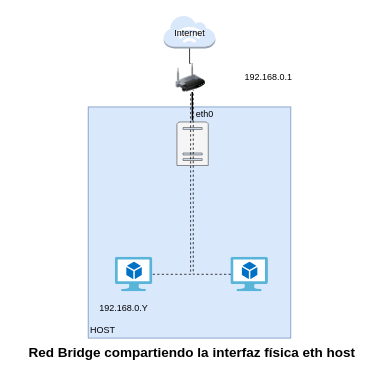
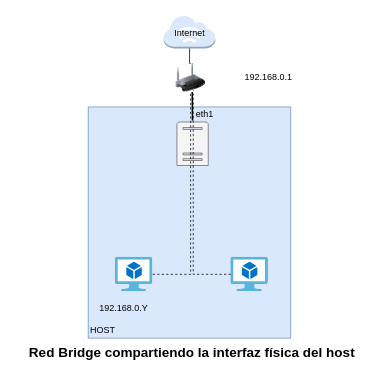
node "eth0": label "eth0" -> "eth1"
node "Red Bridge compartiendo la interfaz física eth host": label "Red Bridge compartiendo la interfaz física eth host" -> "Red Bridge compartiendo la interfaz física del host"
